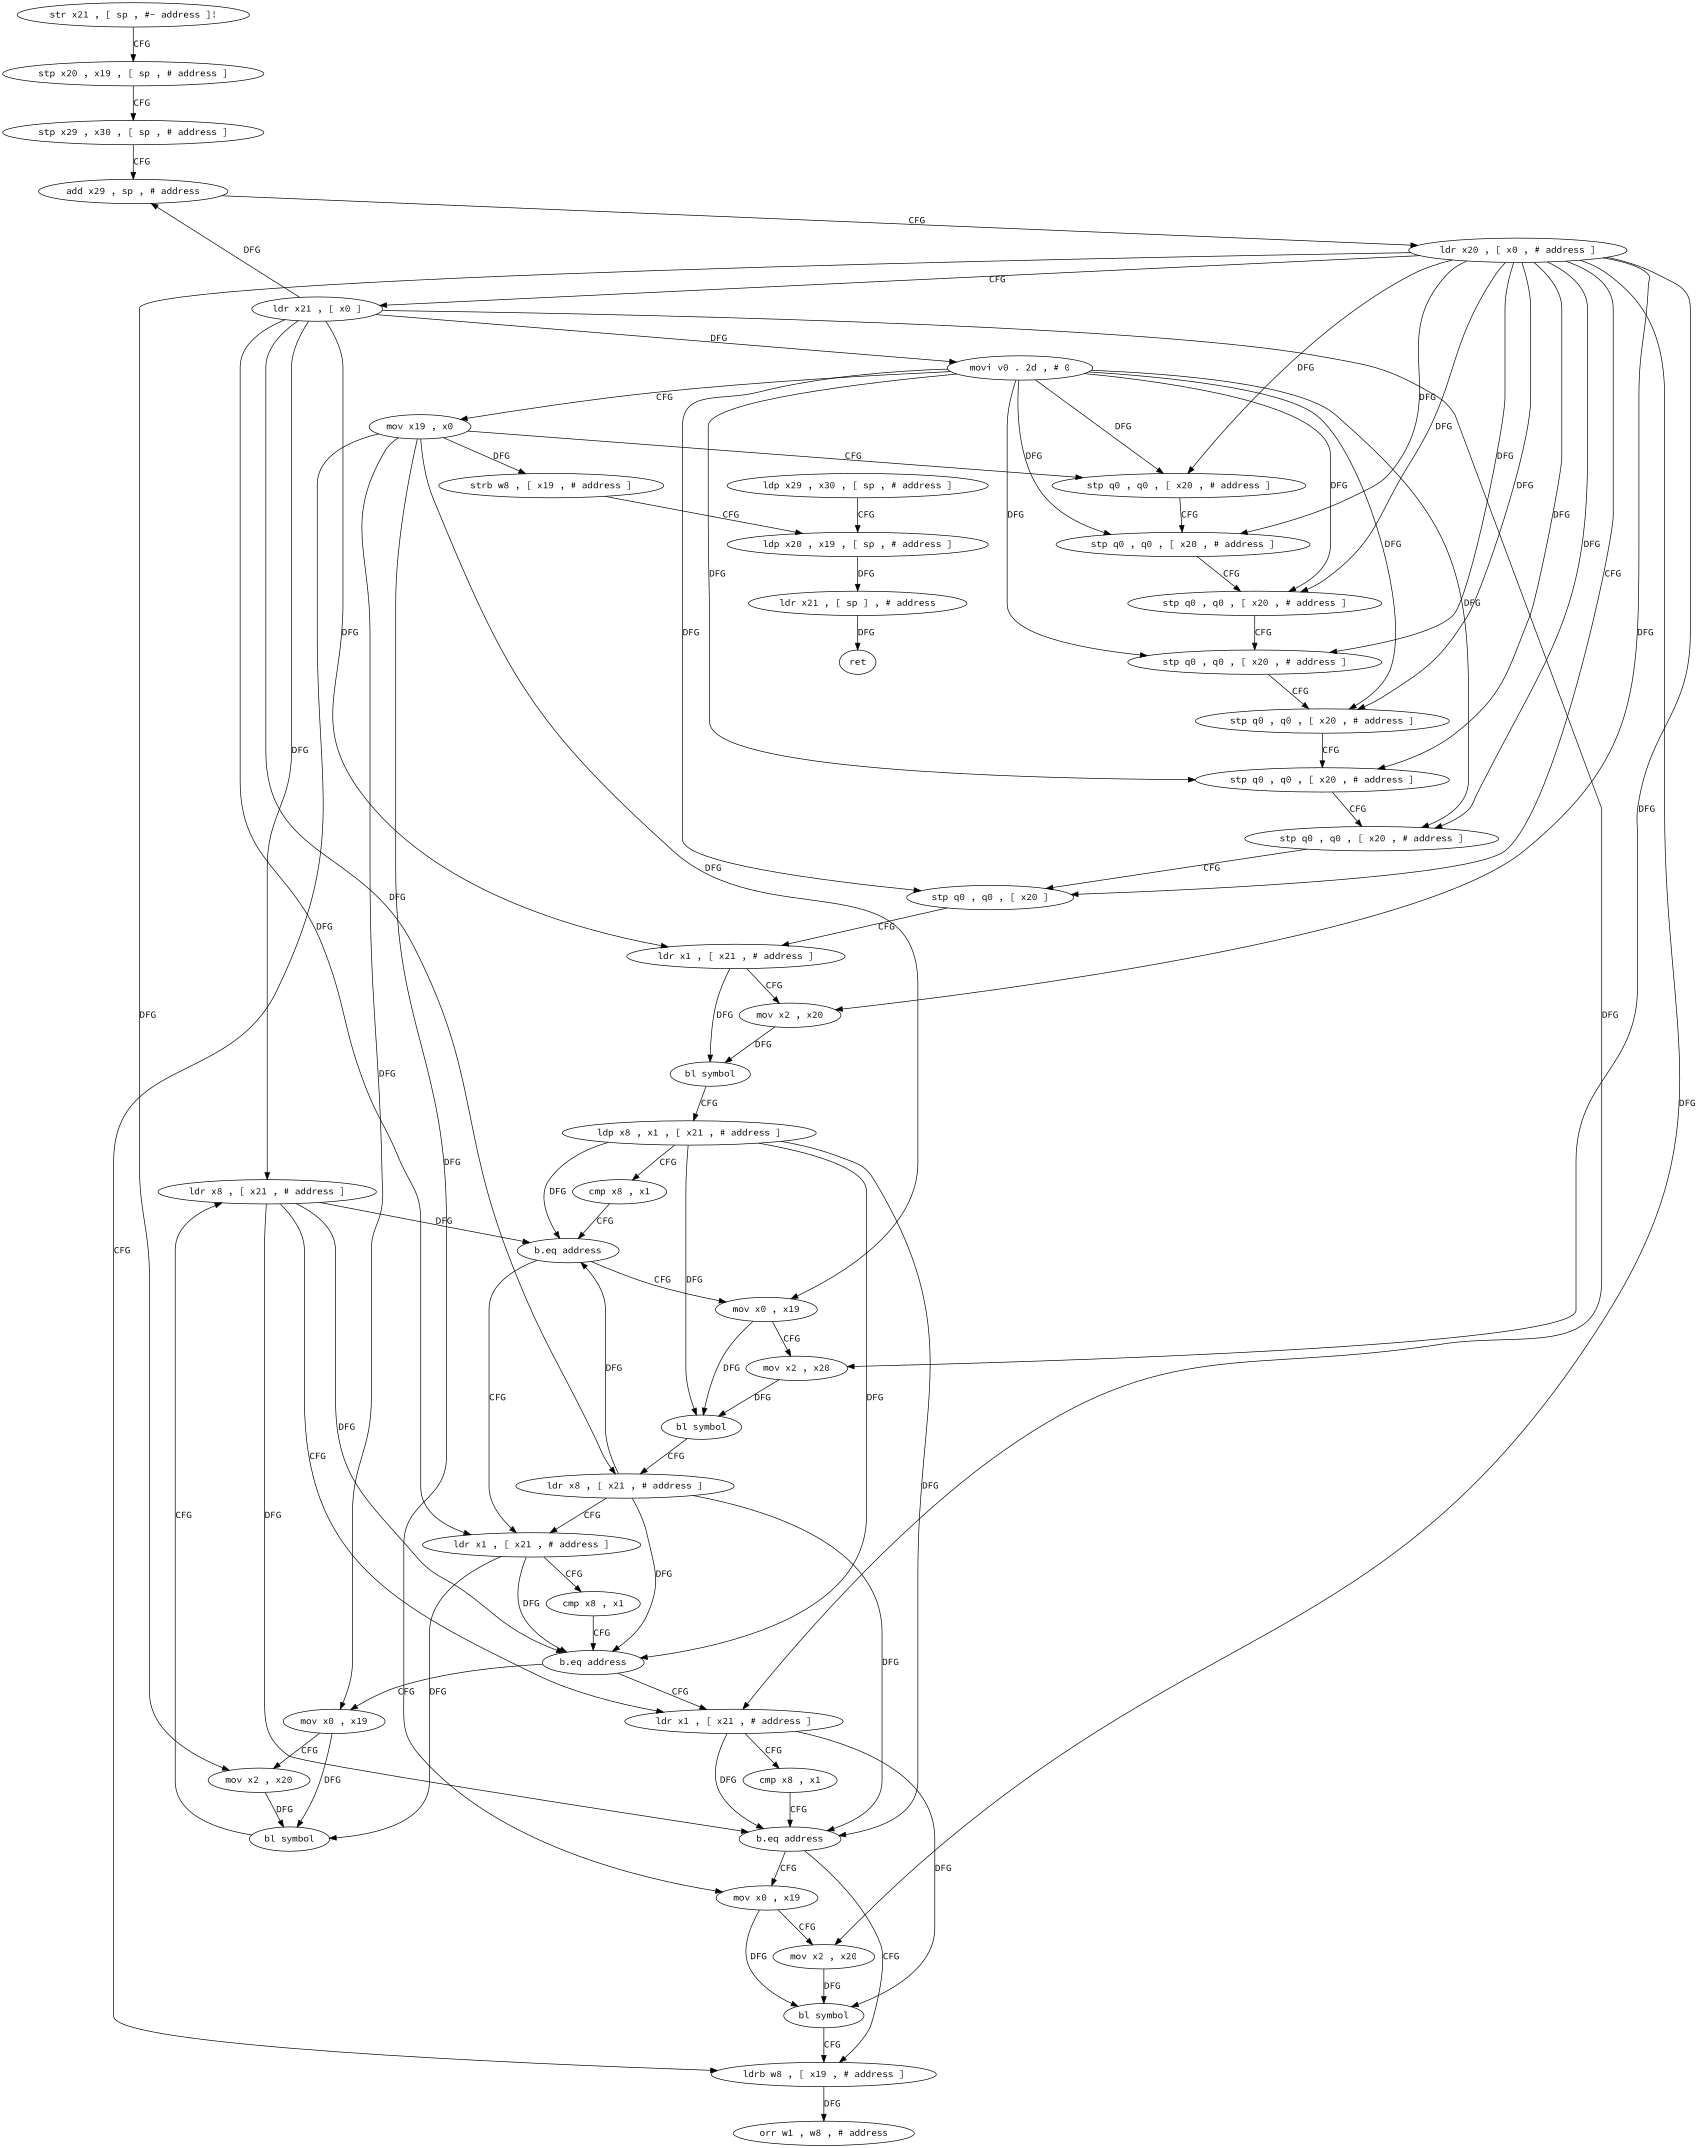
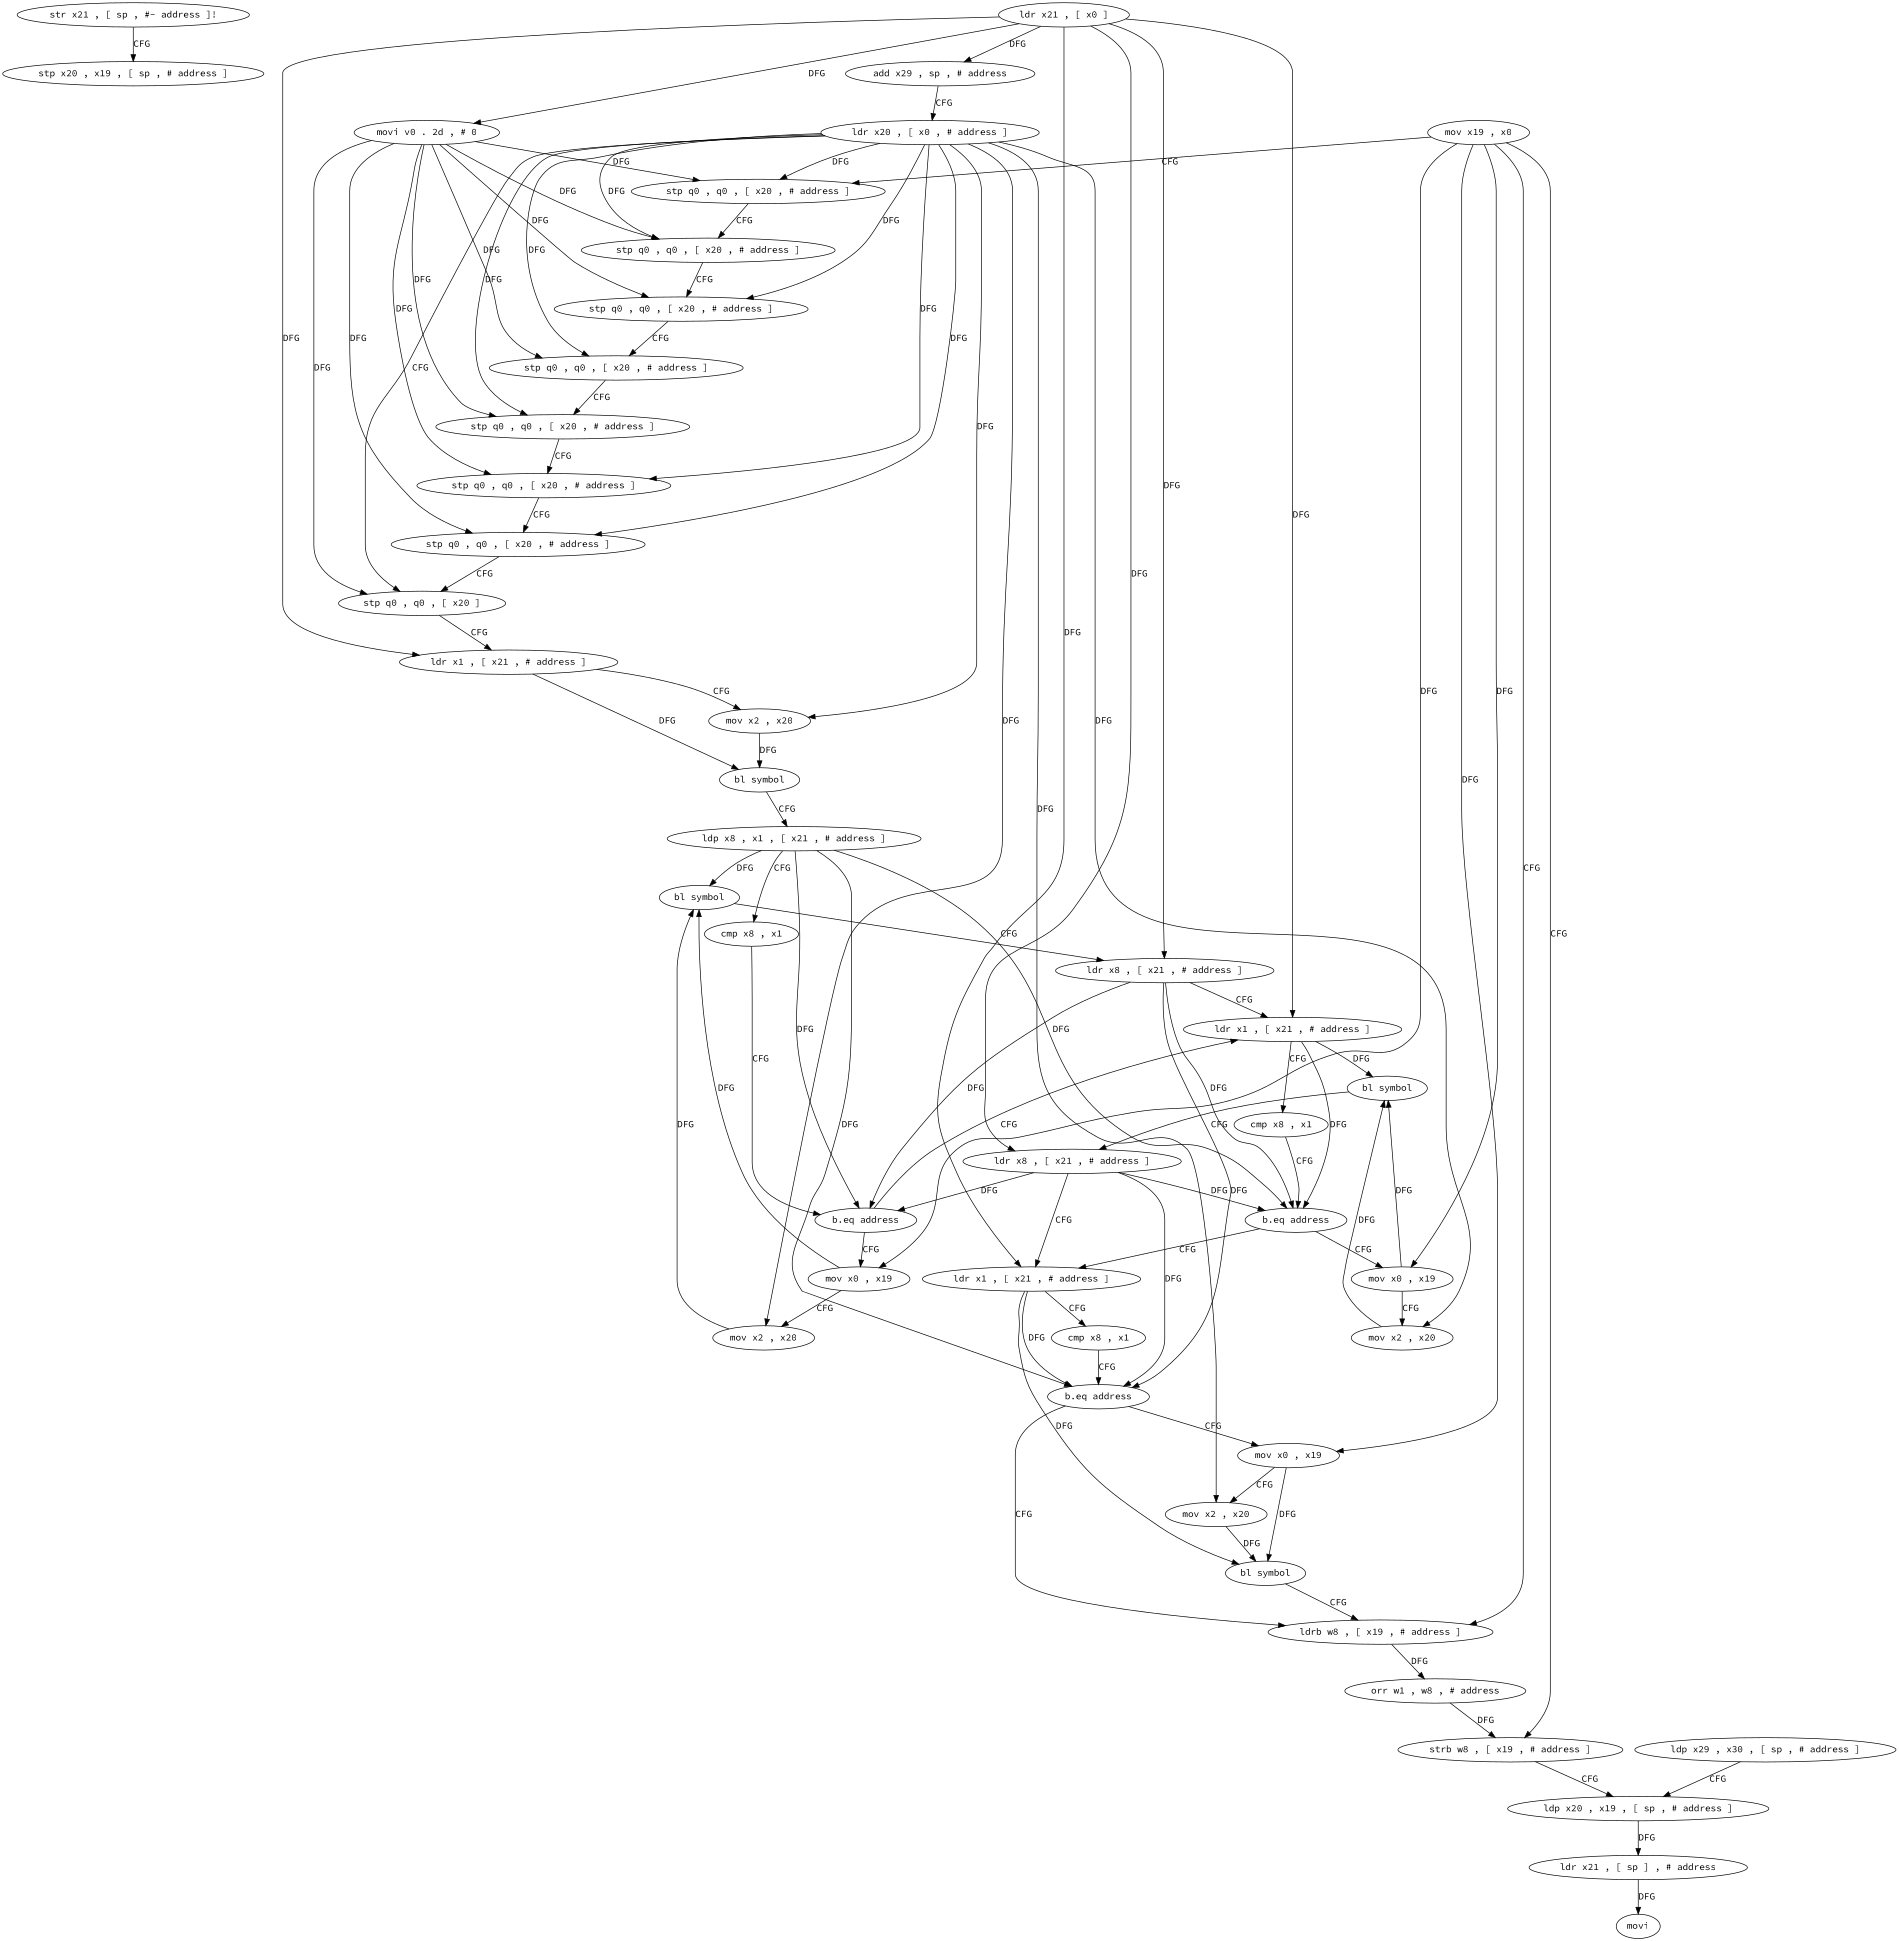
node "stp x29 , x30 , [ sp , # address ]": removed
edge "ldr x20 , [ x0 , # address ]" -> "ldr x21 , [ x0 ]": removed, label "CFG"
edge "movi v0 . 2d , # 0" -> "mov x19 , x0": removed, label "CFG"
edge "mov x19 , x0" -> "strb w8 , [ x19 , # address ]": label "DFG" -> "CFG"
node "ret": label "ret" -> "movi"
edge "orr w1 , w8 , # address" -> "strb w8 , [ x19 , # address ]": added, label "DFG"
